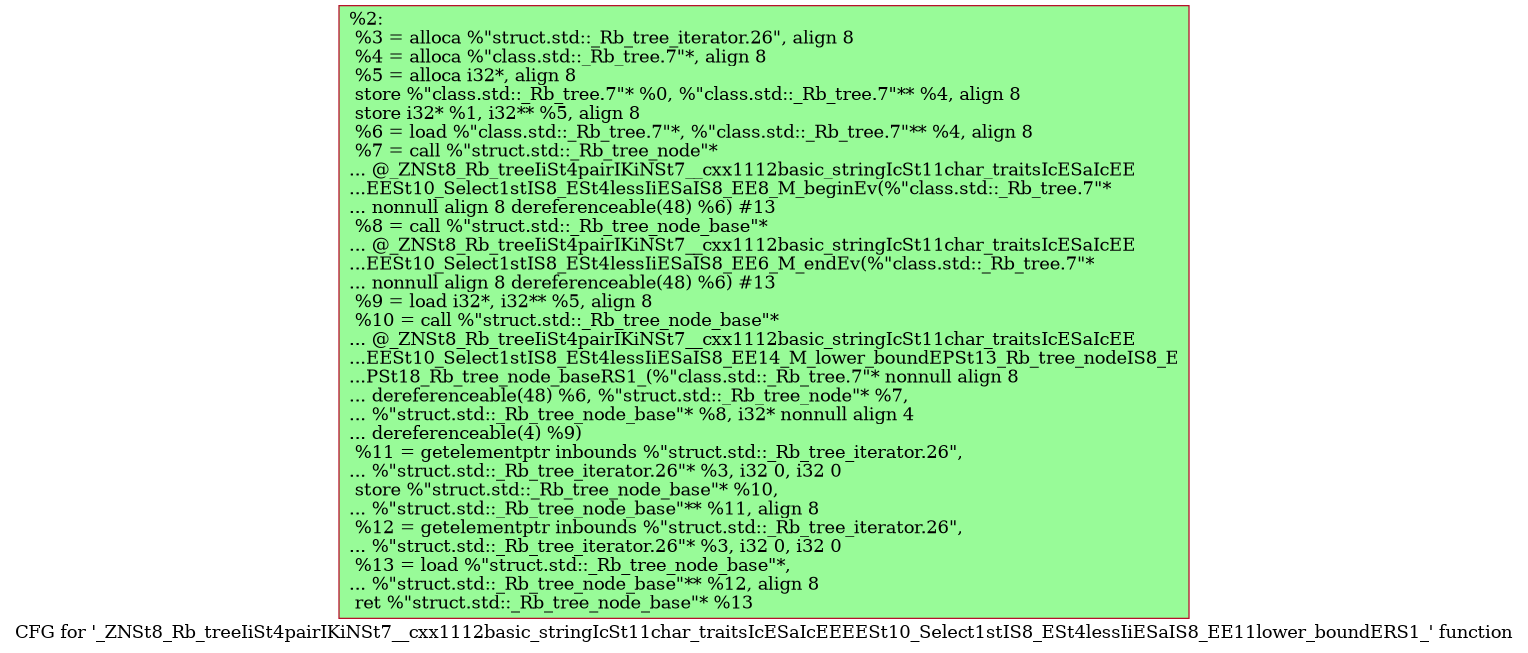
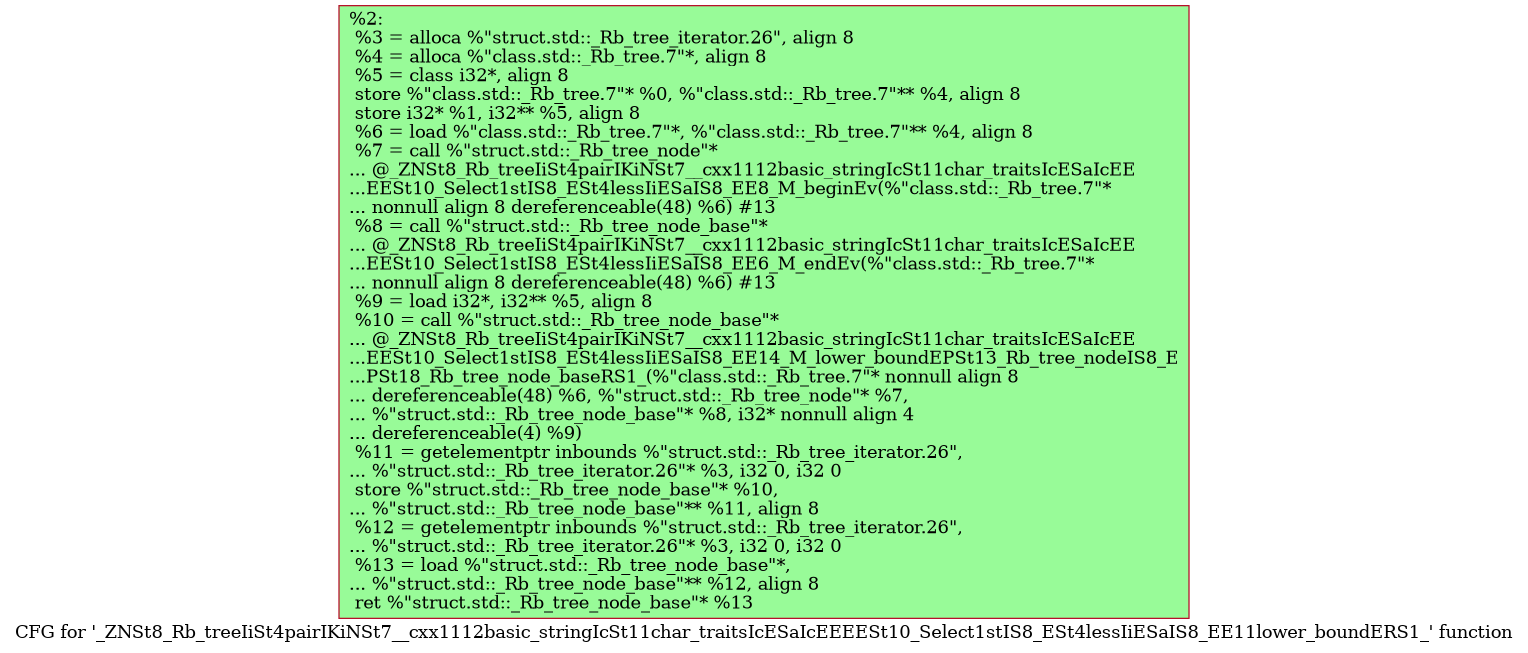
node "%2:": text "%5 = alloca i32*, align 8" -> "%5 = class i32*, align 8"
